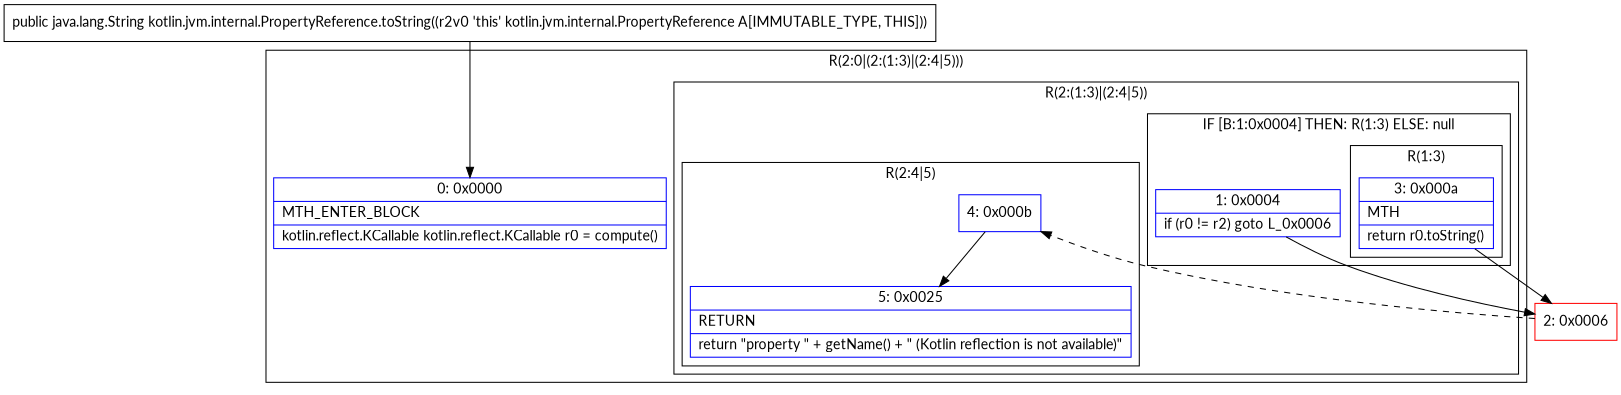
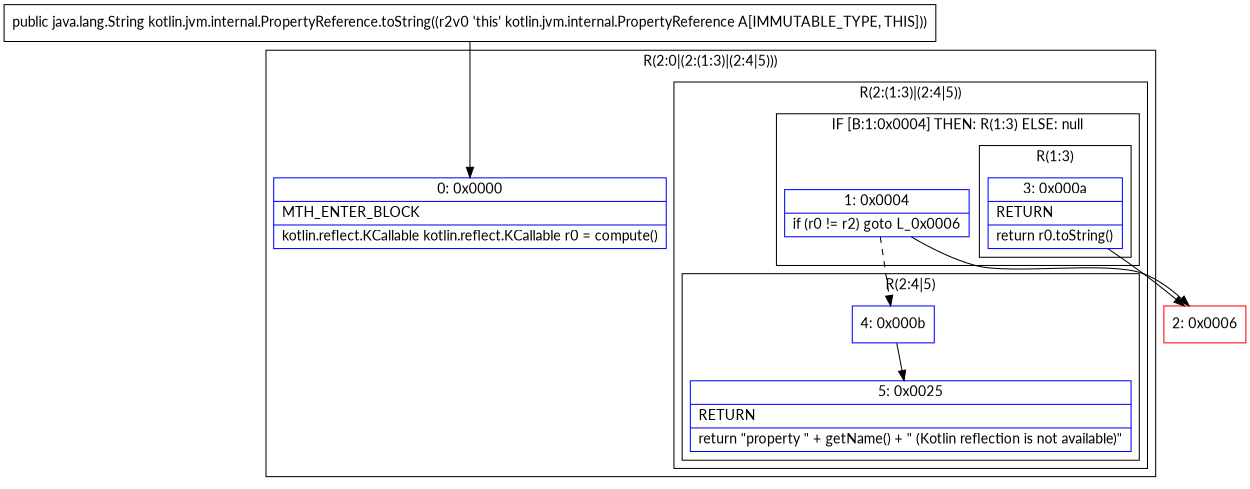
node "3: 0x000a": text "MTH" -> "RETURN"
edge "2: 0x0006" -> "4: 0x000b": now "1: 0x0004" -> "4: 0x000b"
